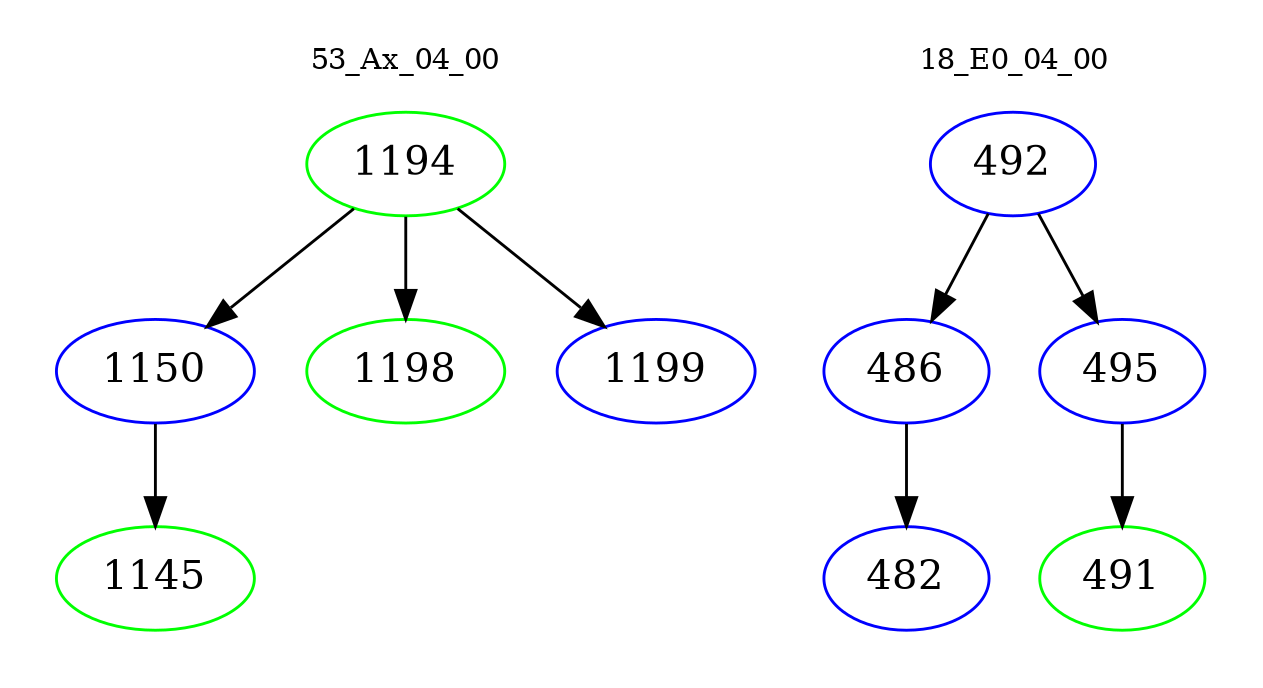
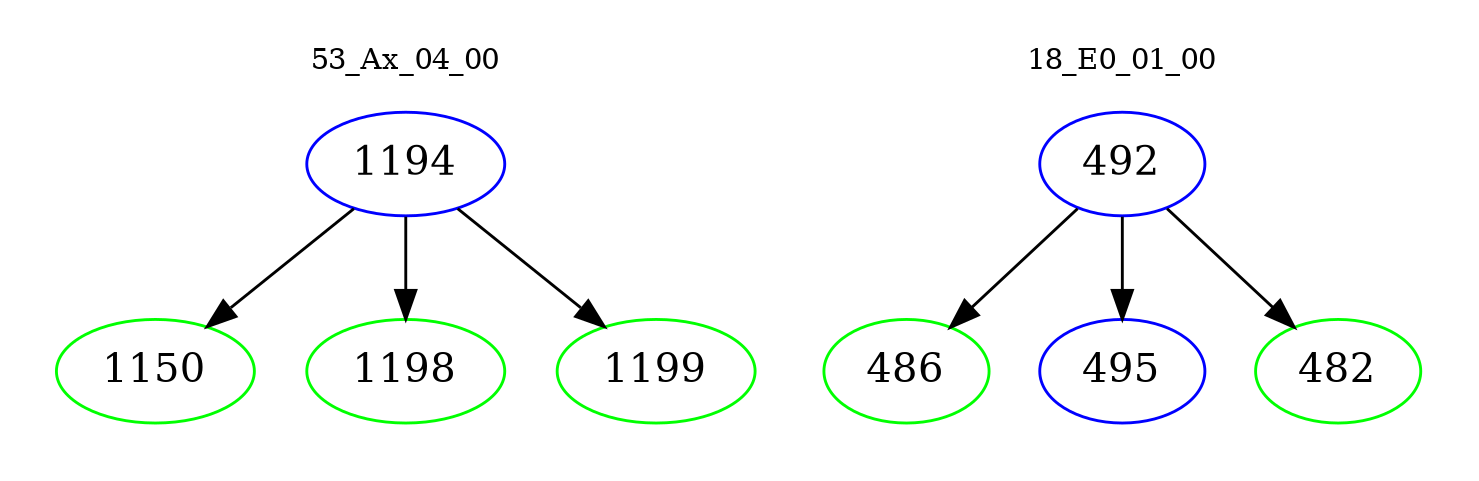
cluster "18_E0_04_00": label "18_E0_04_00" -> "18_E0_01_00"
node "1194": color green -> blue
node "1150": color blue -> green
node "1199": color blue -> green
node "486": color blue -> green
edge "486" -> "482": now "492" -> "482"
node "1145": removed
node "482": color blue -> green
node "491": removed
